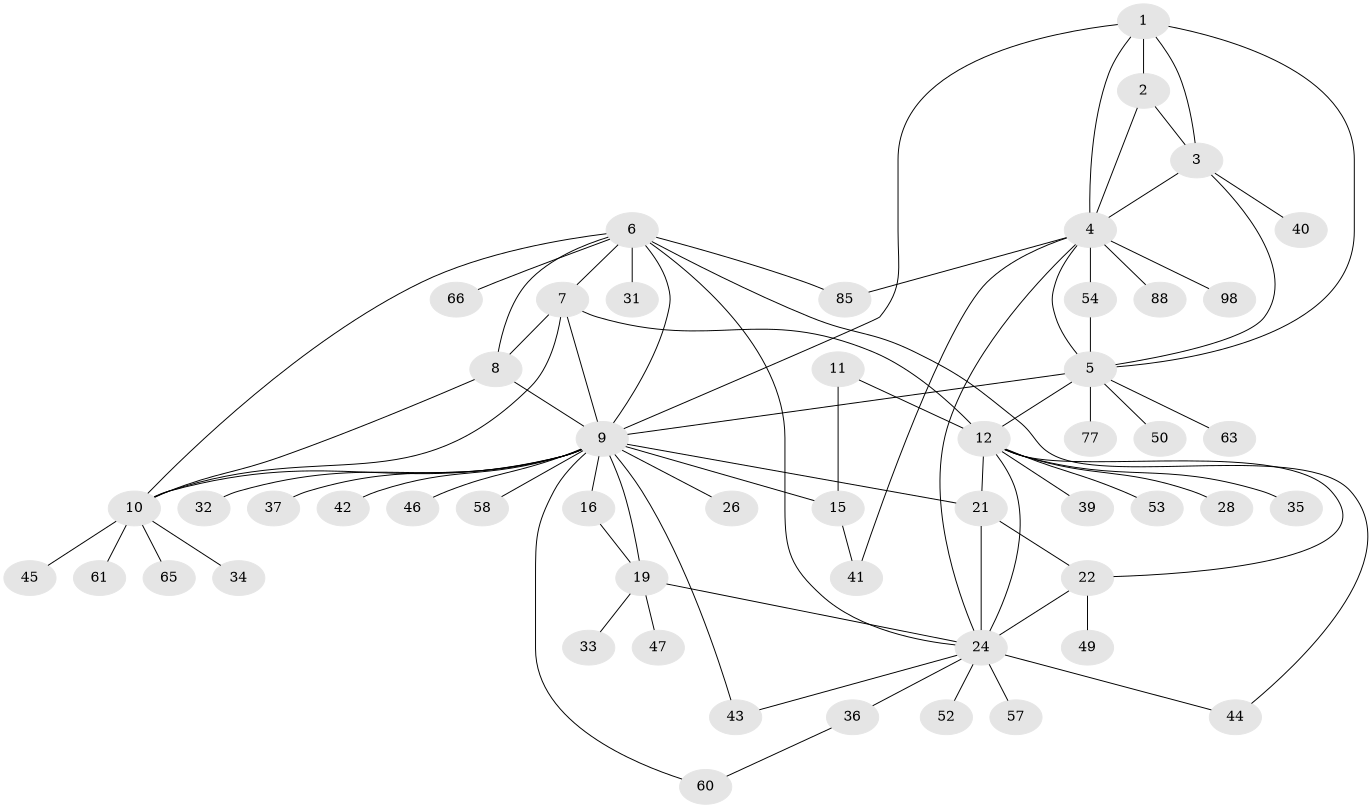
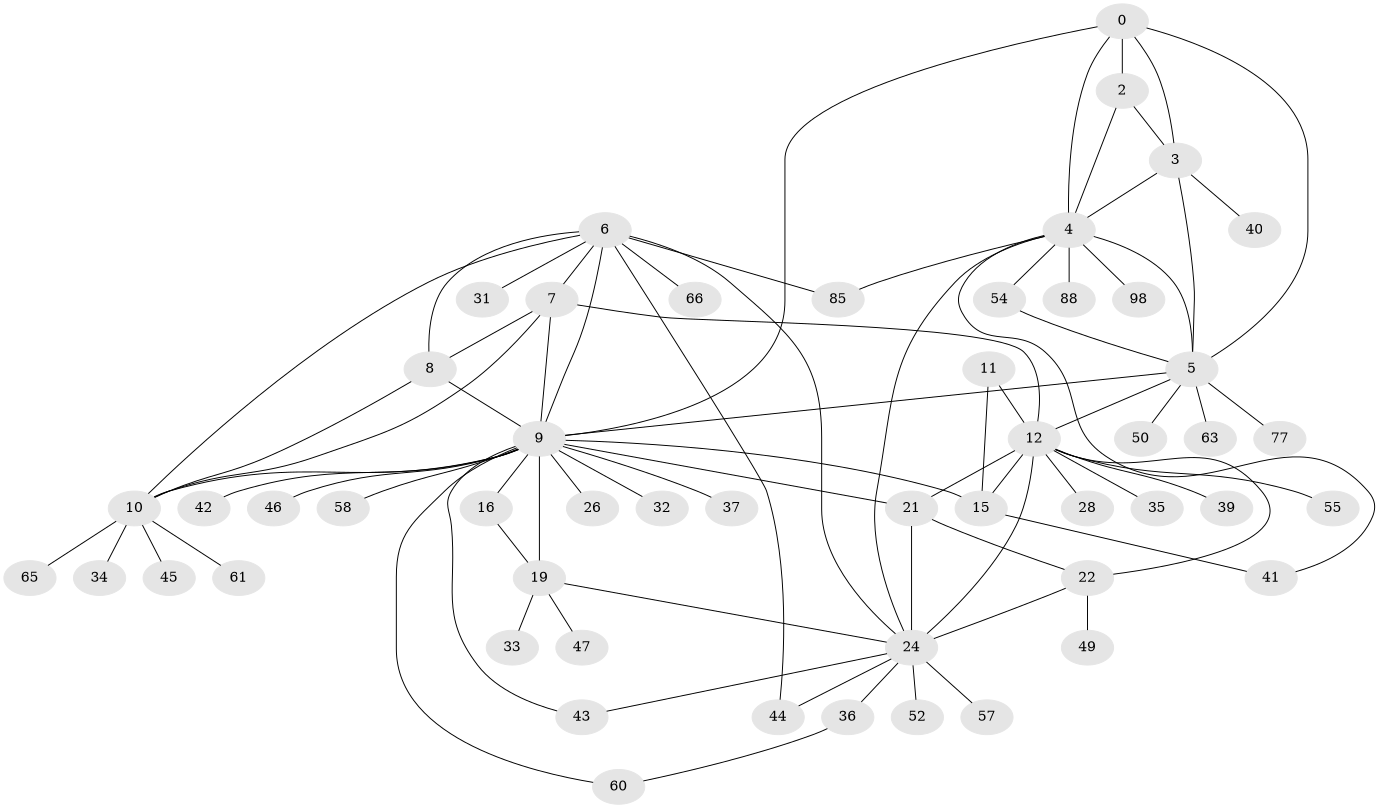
node "1": label "1" -> "0"
edge "12" -- "15": added
node "53": label "53" -> "55"
